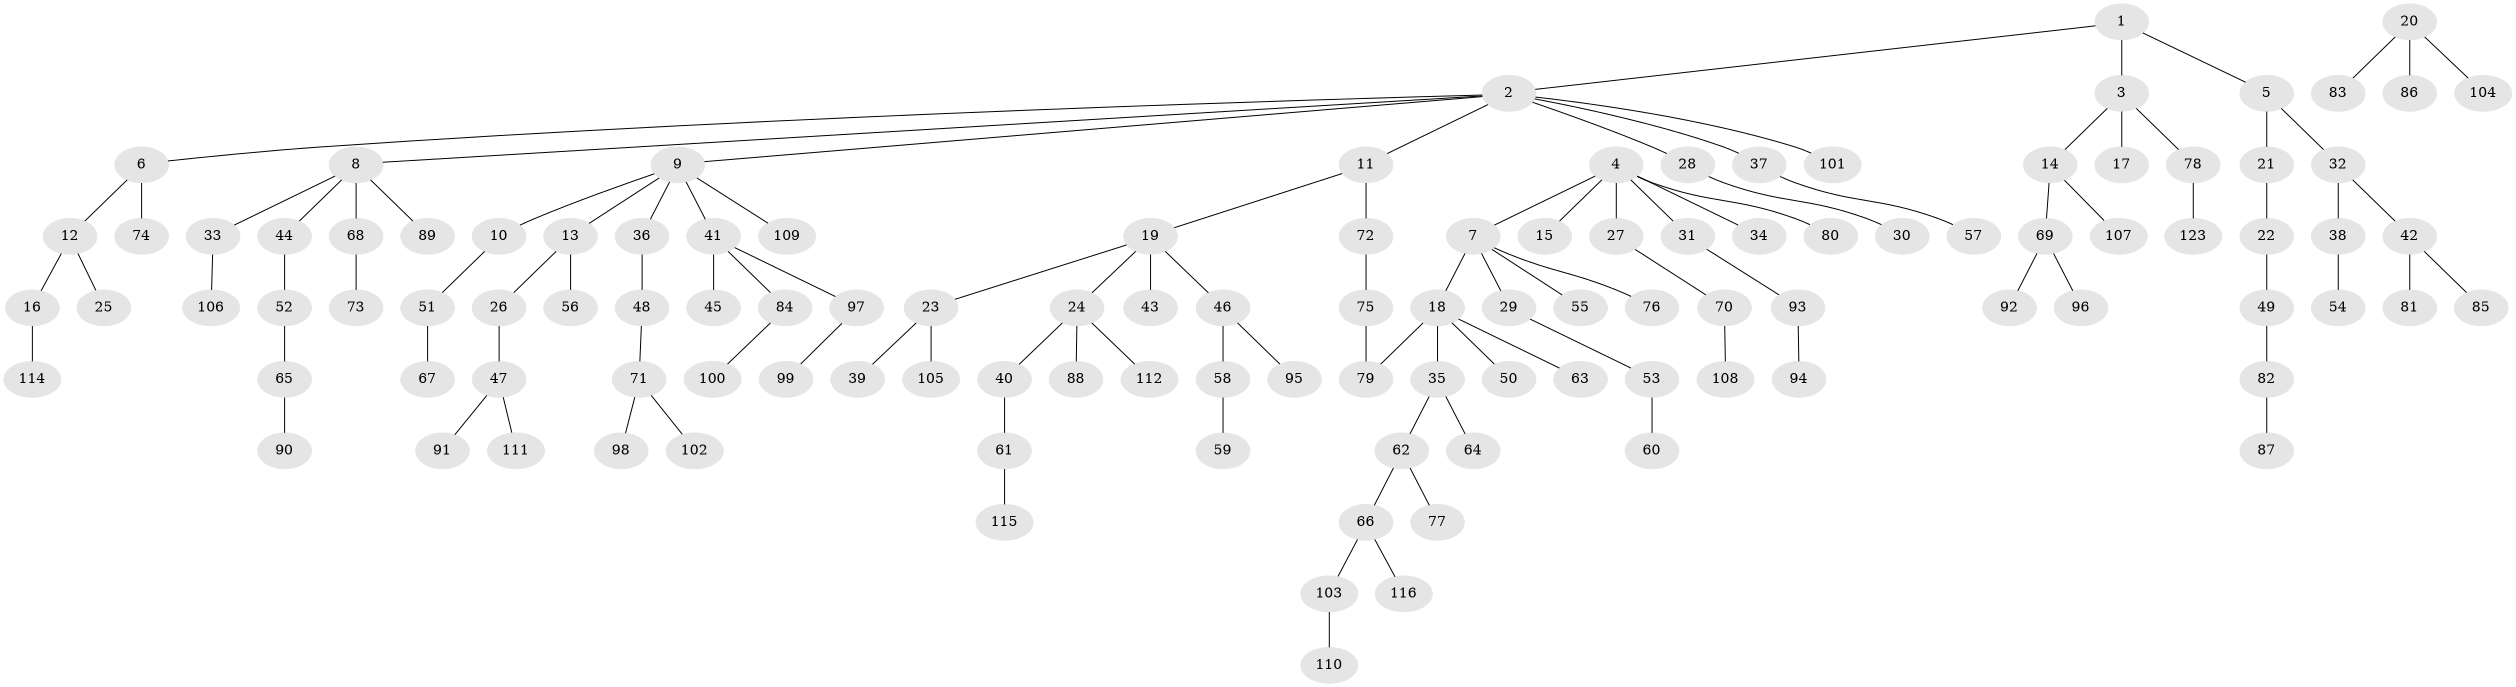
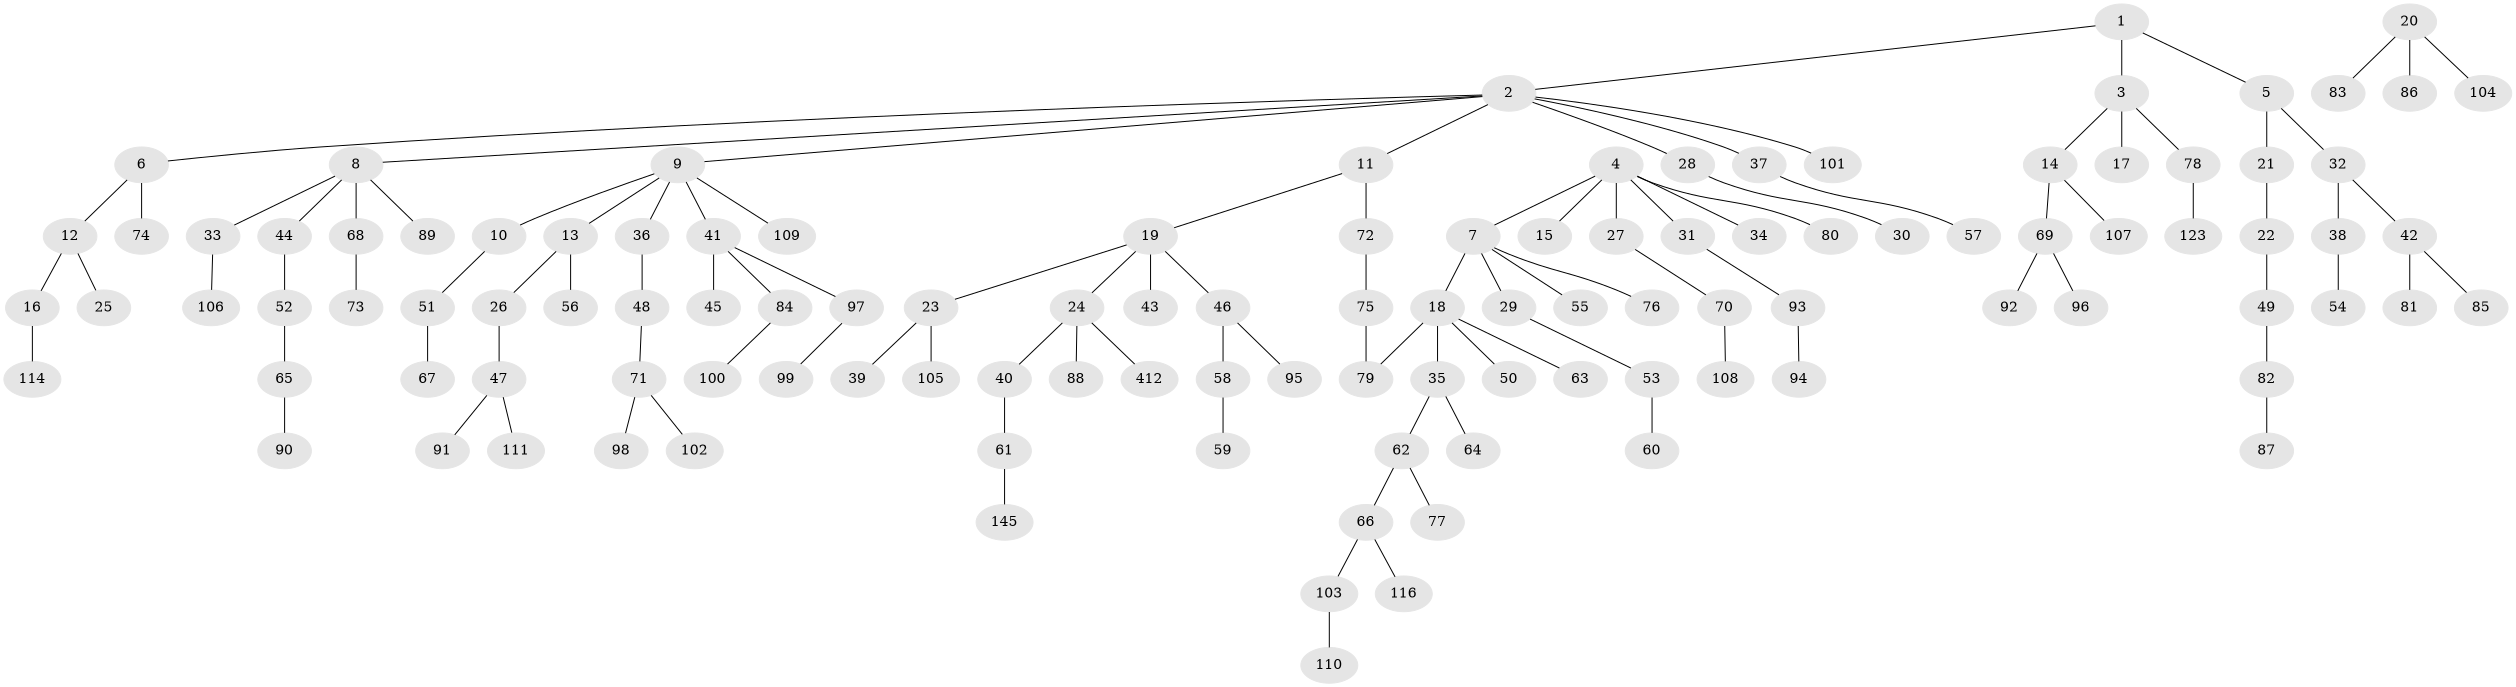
node "112": label "112" -> "412"
node "115": label "115" -> "145"
